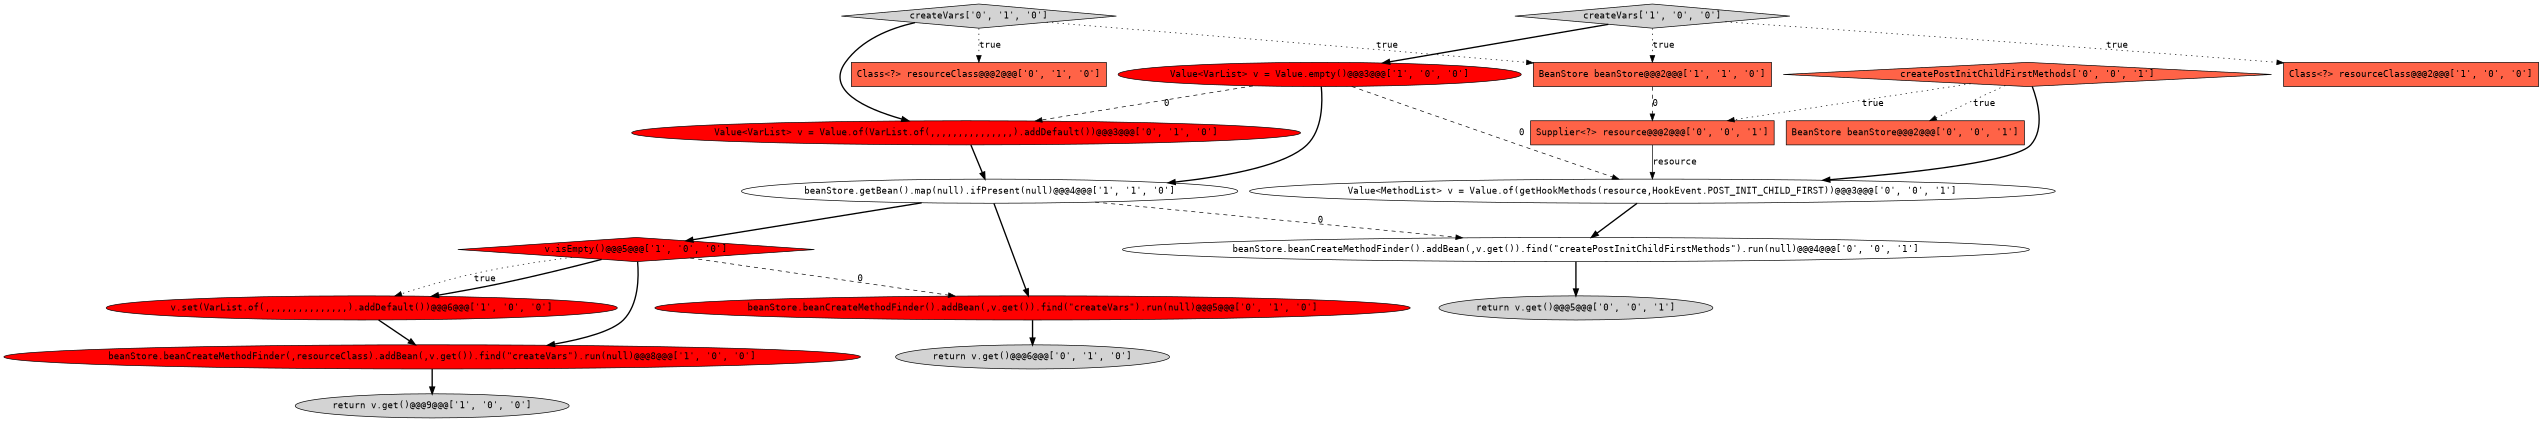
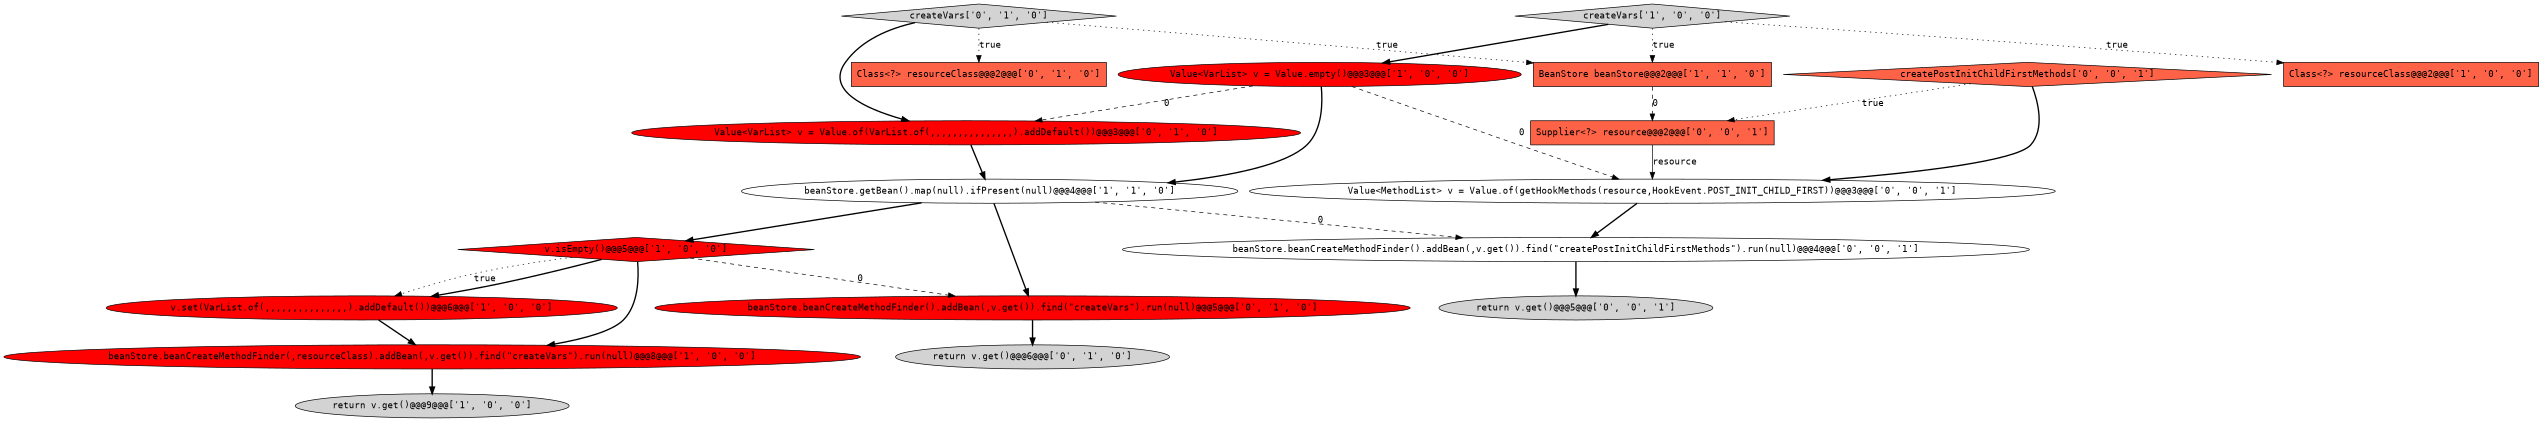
node "BeanStore beanStore@@@2@@@['0', '0', '1']": removed
